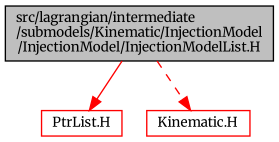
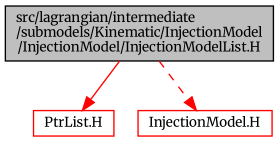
node "Kinematic.H": label "Kinematic.H" -> "InjectionModel.H"
